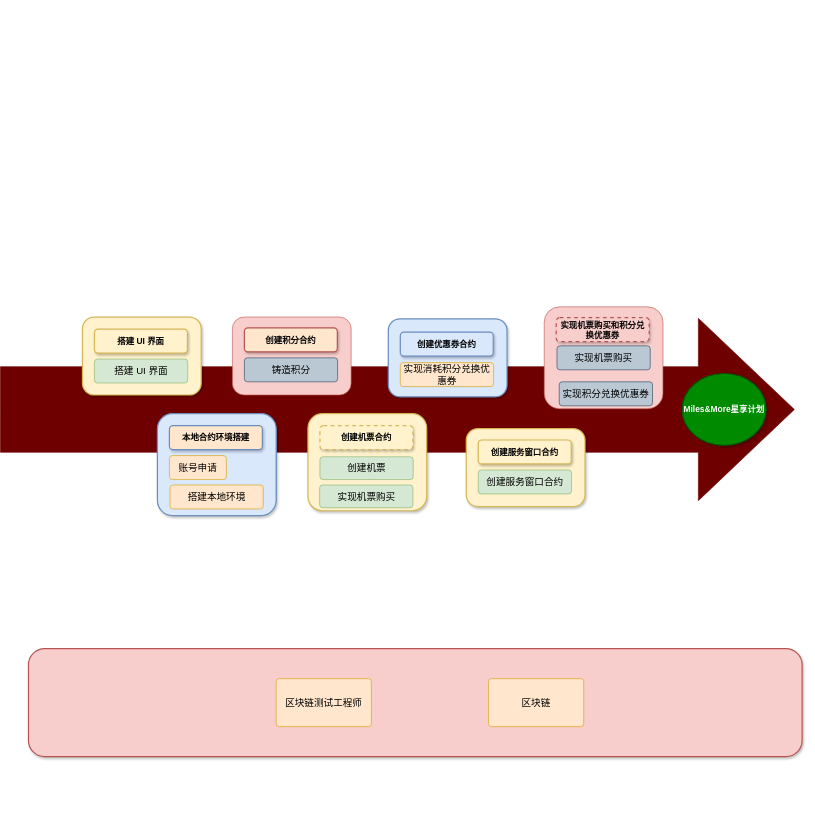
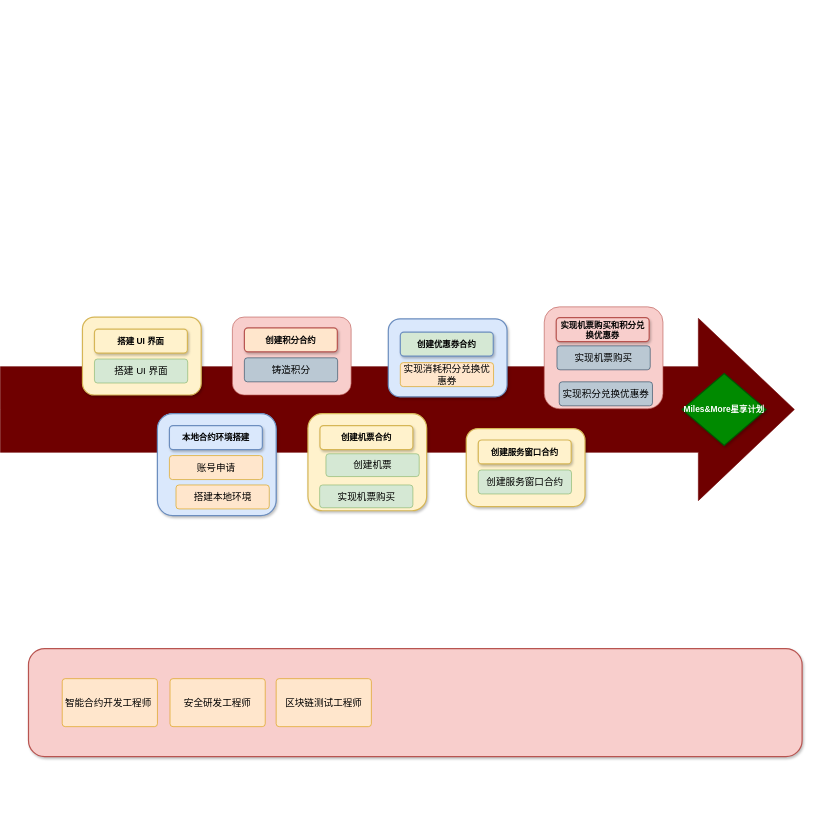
node "实现机票购买和积分兑换优惠券": style dashed -> solid
node "创建优惠券合约": fillcolor #dae8fc -> #d5e8d4
node "Miles&More星享计划": shape ellipse -> diamond
node "本地合约环境搭建": fillcolor #ffe6cc -> #dae8fc
node "创建机票合约": style dashed -> solid
node "账号申请": size 57x24 -> 93x24
node "创建机票": moved (367, 468) -> (373, 465)
node "搭建本地环境": moved (217, 497) -> (223, 497)
node "智能合约开发工程师": added
node "安全研发工程师": added
node "区块链": removed
